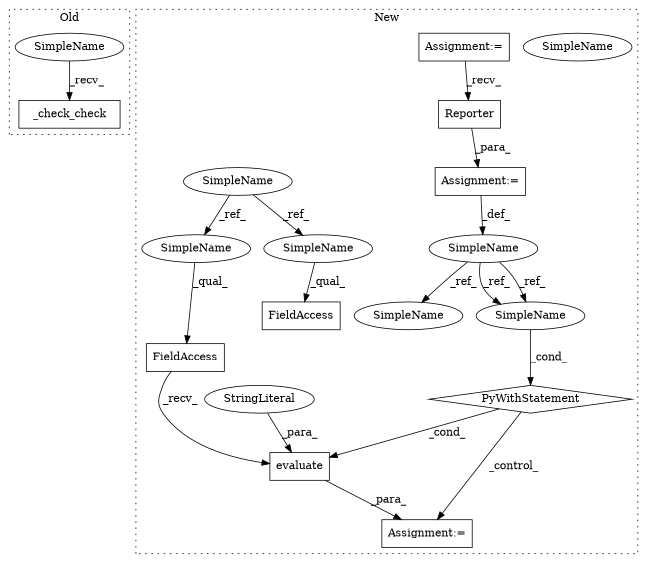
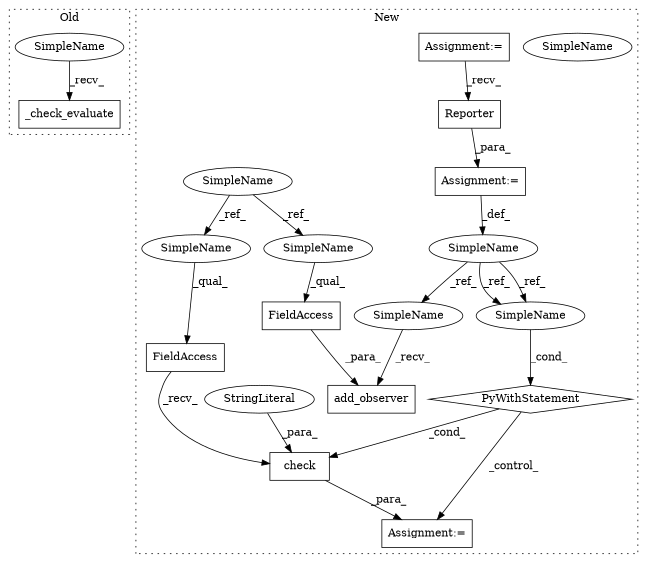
node "_check_check": label "_check_check" -> "_check_evaluate"
node "add_observer": added
node "evaluate": label "evaluate" -> "check"
